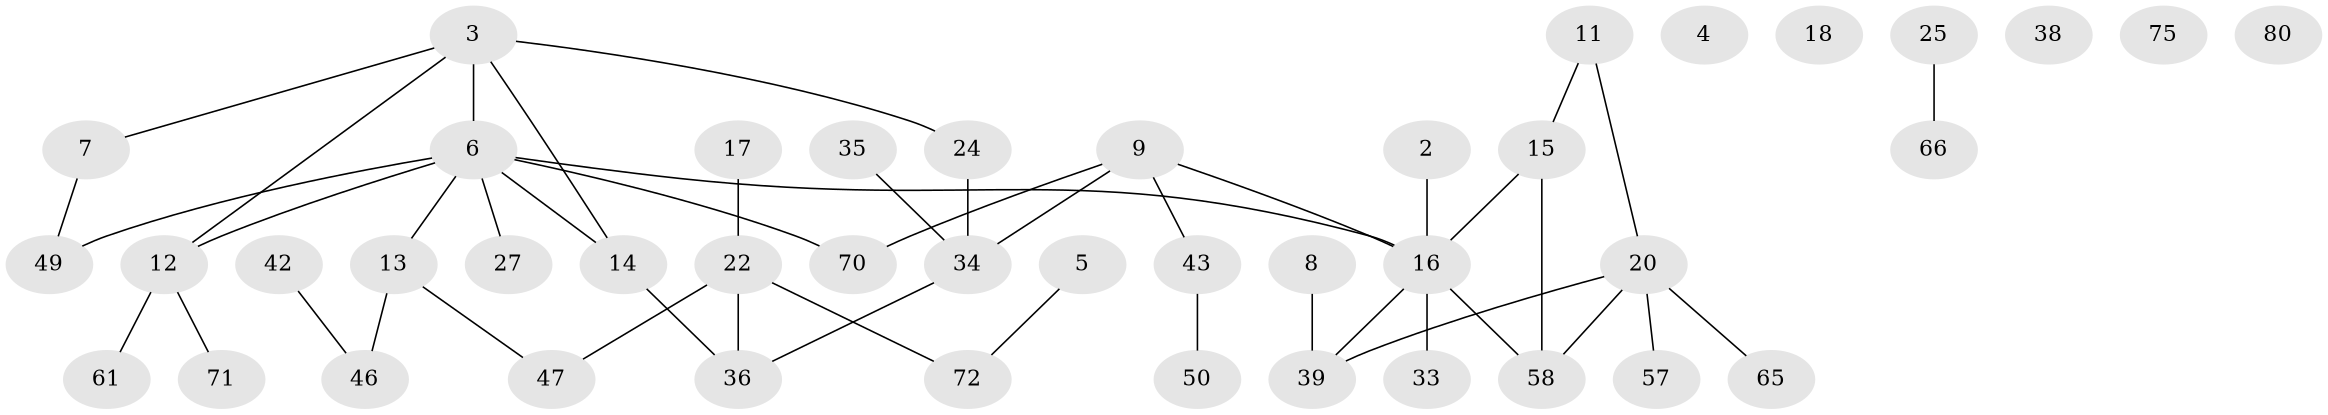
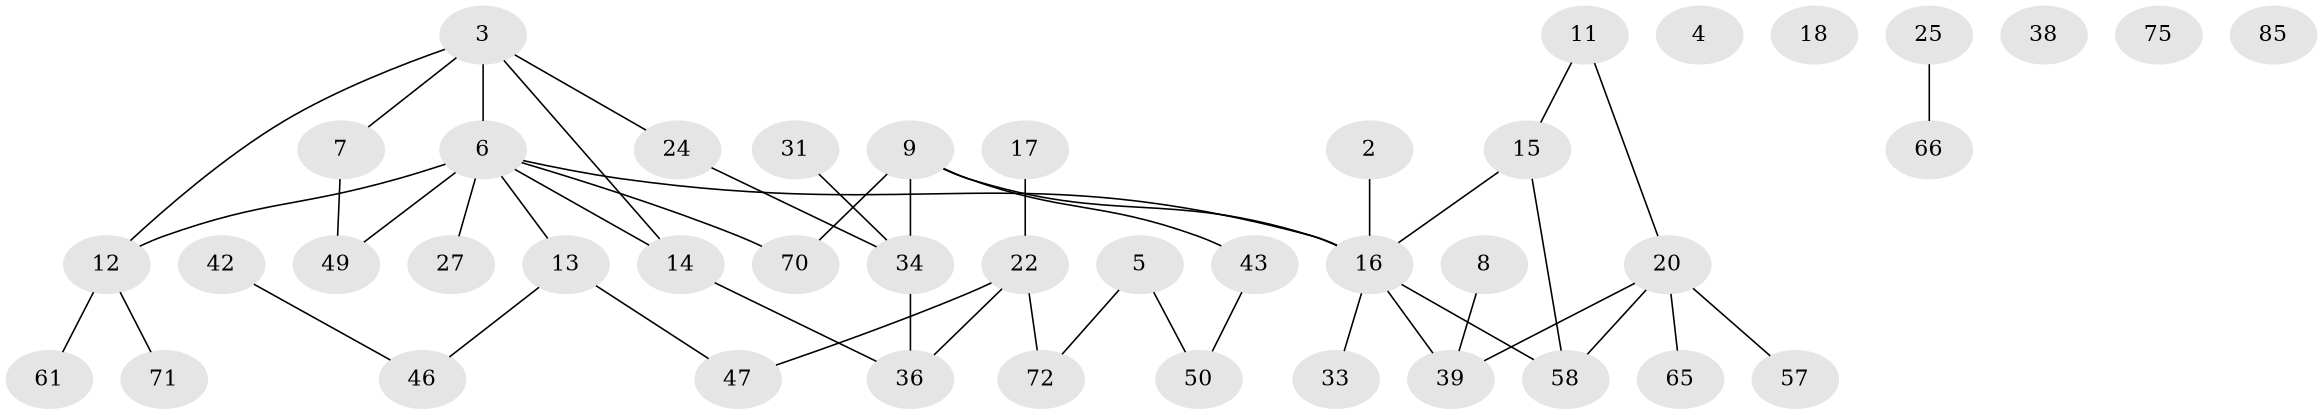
node "80": label "80" -> "85"
node "35": label "35" -> "31"
edge "5" -- "50": added
